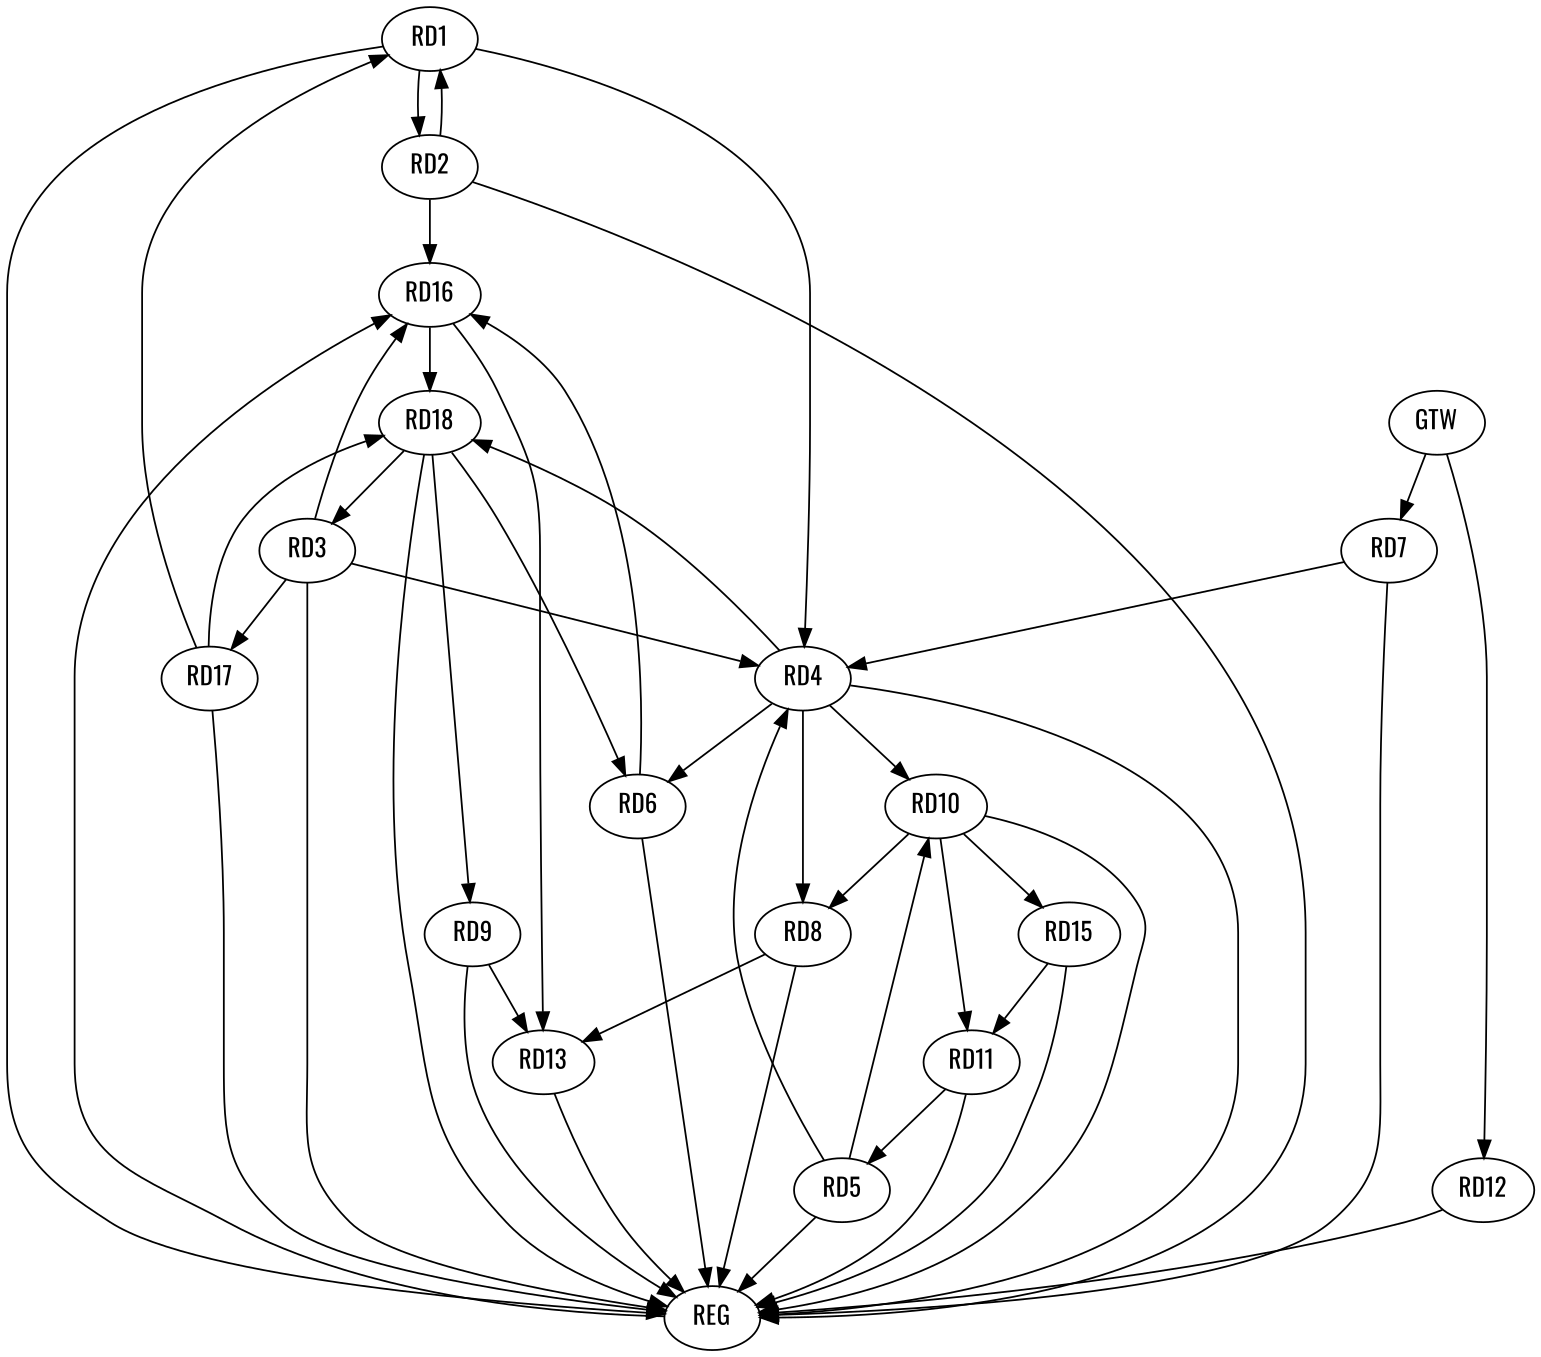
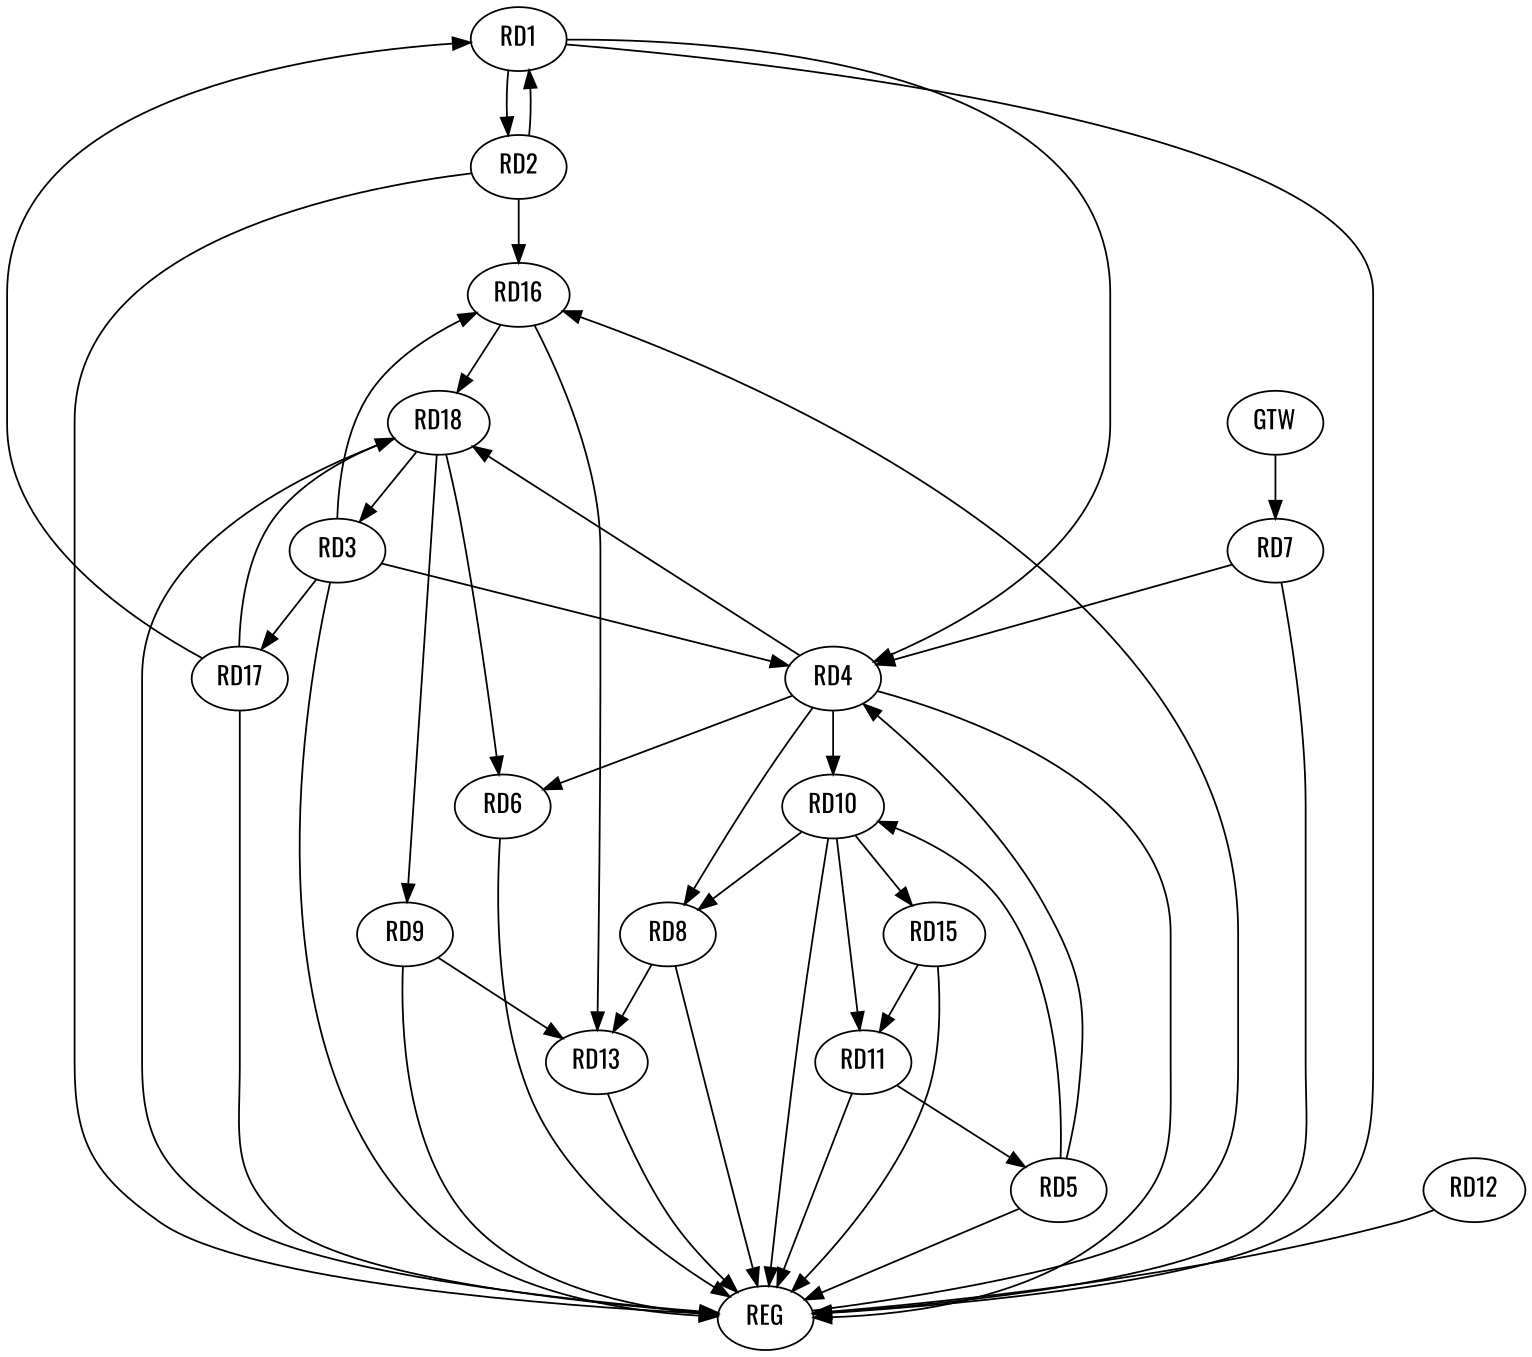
edge "RD6" -> "RD16": removed
edge "GTW" -> "RD12": removed
